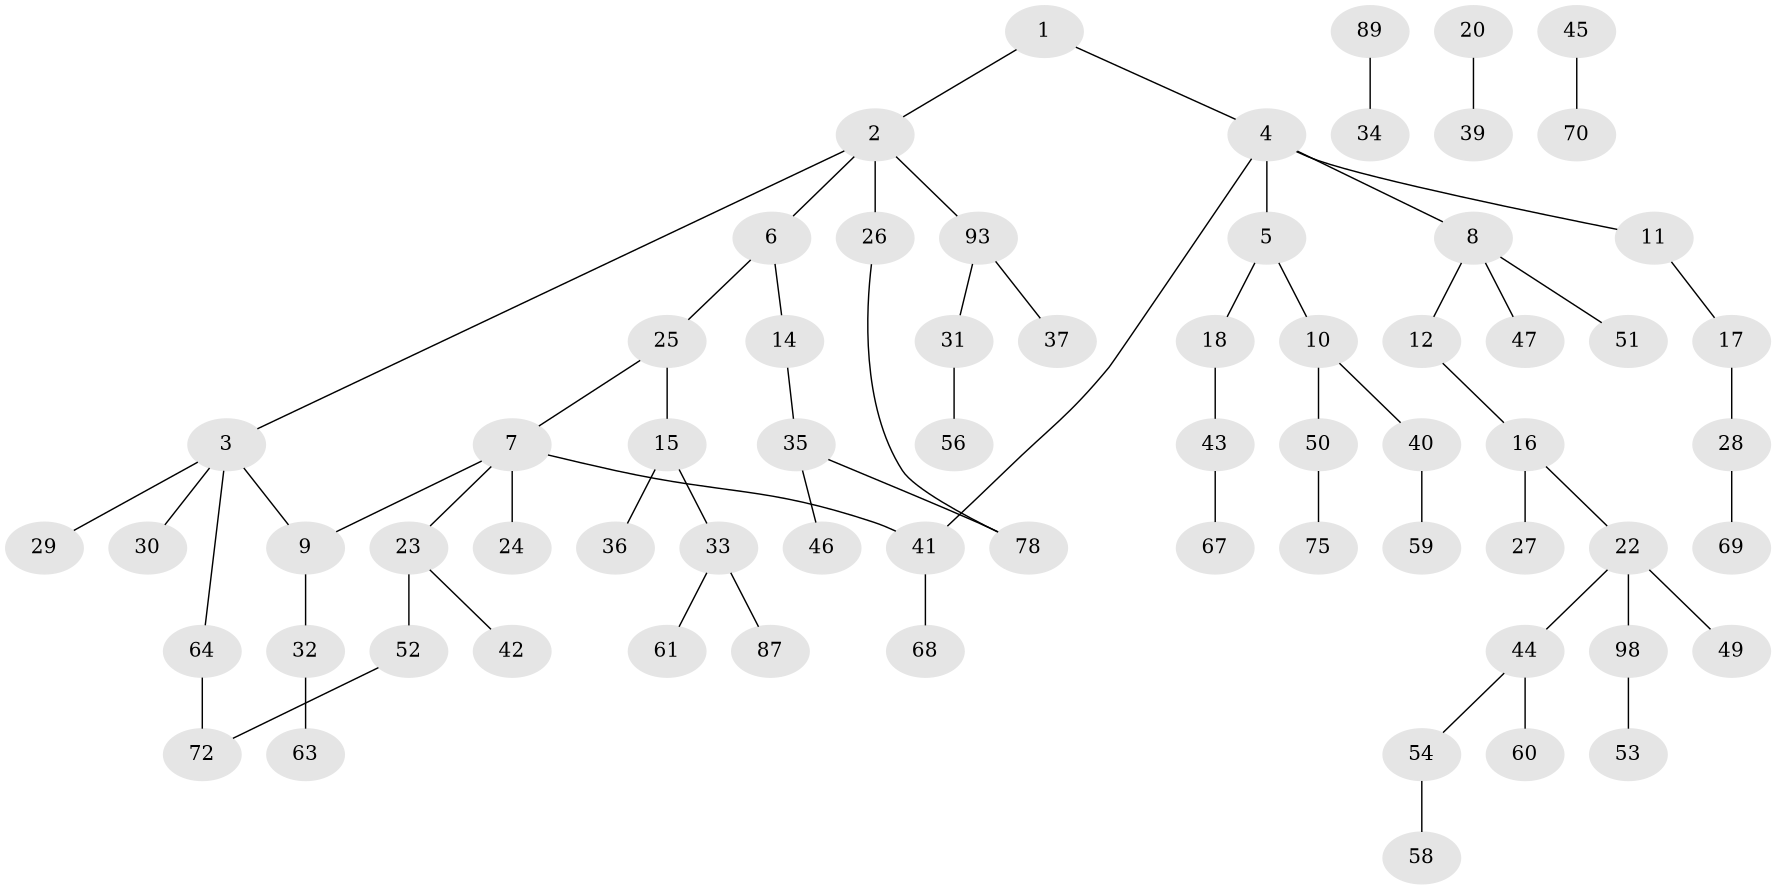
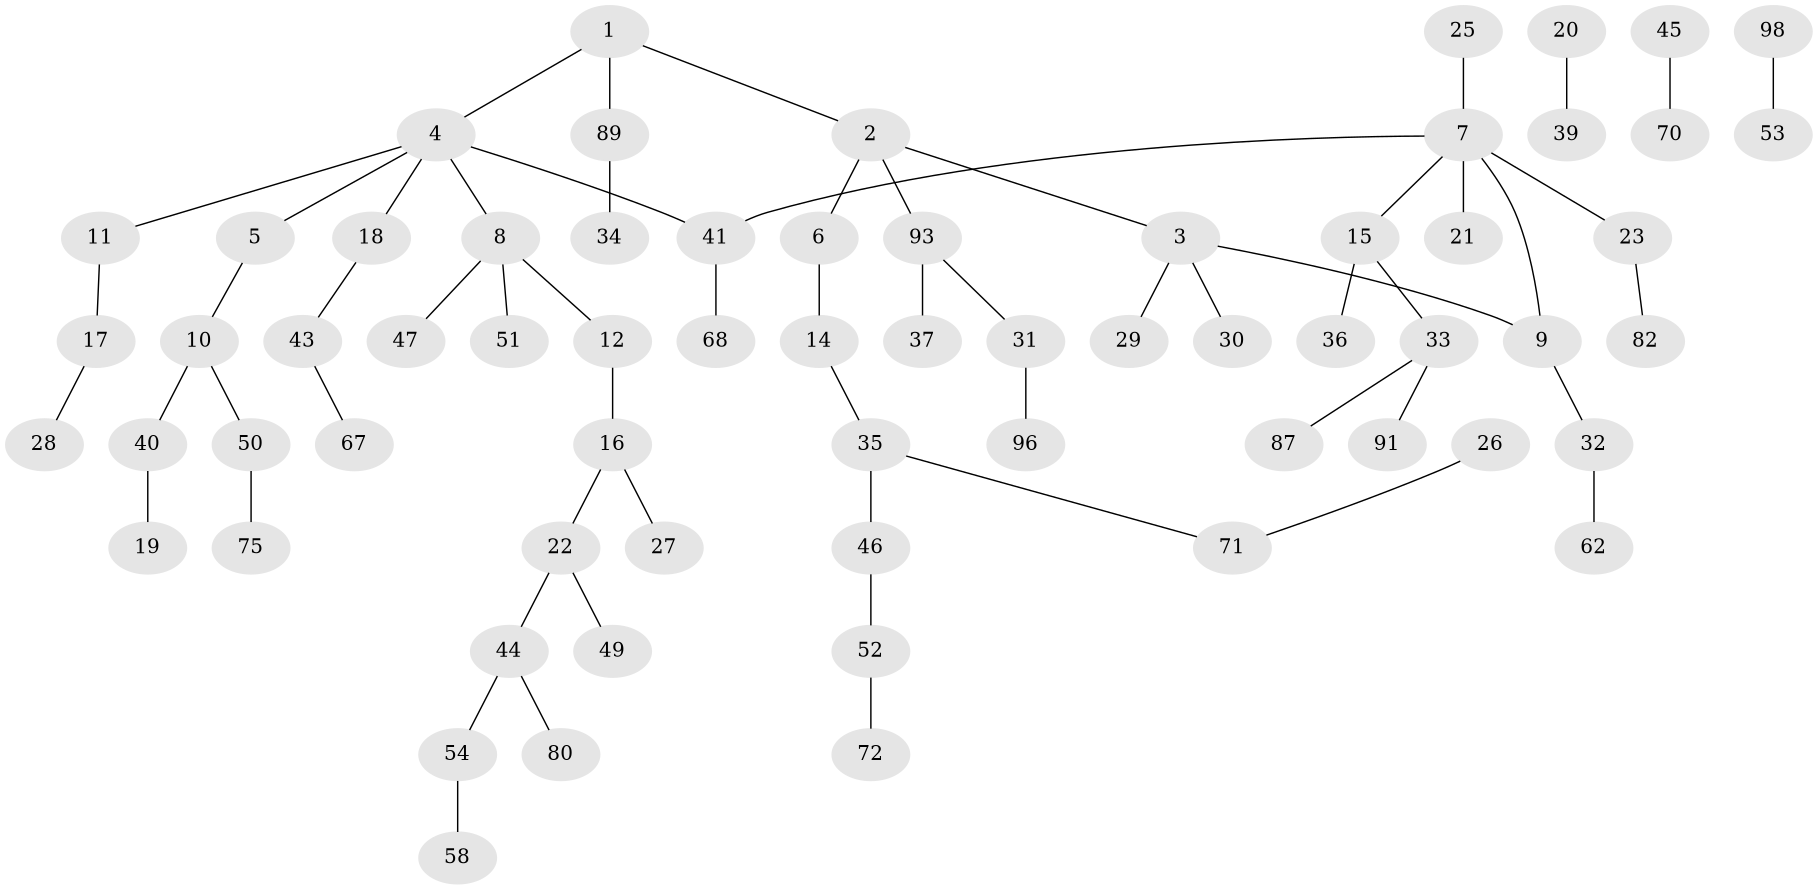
edge "1" -- "89": added
edge "2" -- "26": removed
edge "6" -- "25": removed
edge "5" -- "18": now "4" -- "18"
edge "25" -- "15": now "7" -- "15"
node "56": label "56" -> "96"
node "24": label "24" -> "21"
node "78": label "78" -> "71"
node "59": label "59" -> "19"
node "69": removed
edge "23" -- "52": now "46" -- "52"
edge "22" -- "98": removed
node "64": removed
node "42": label "42" -> "82"
node "61": label "61" -> "91"
node "63": label "63" -> "62"
node "60": label "60" -> "80"
